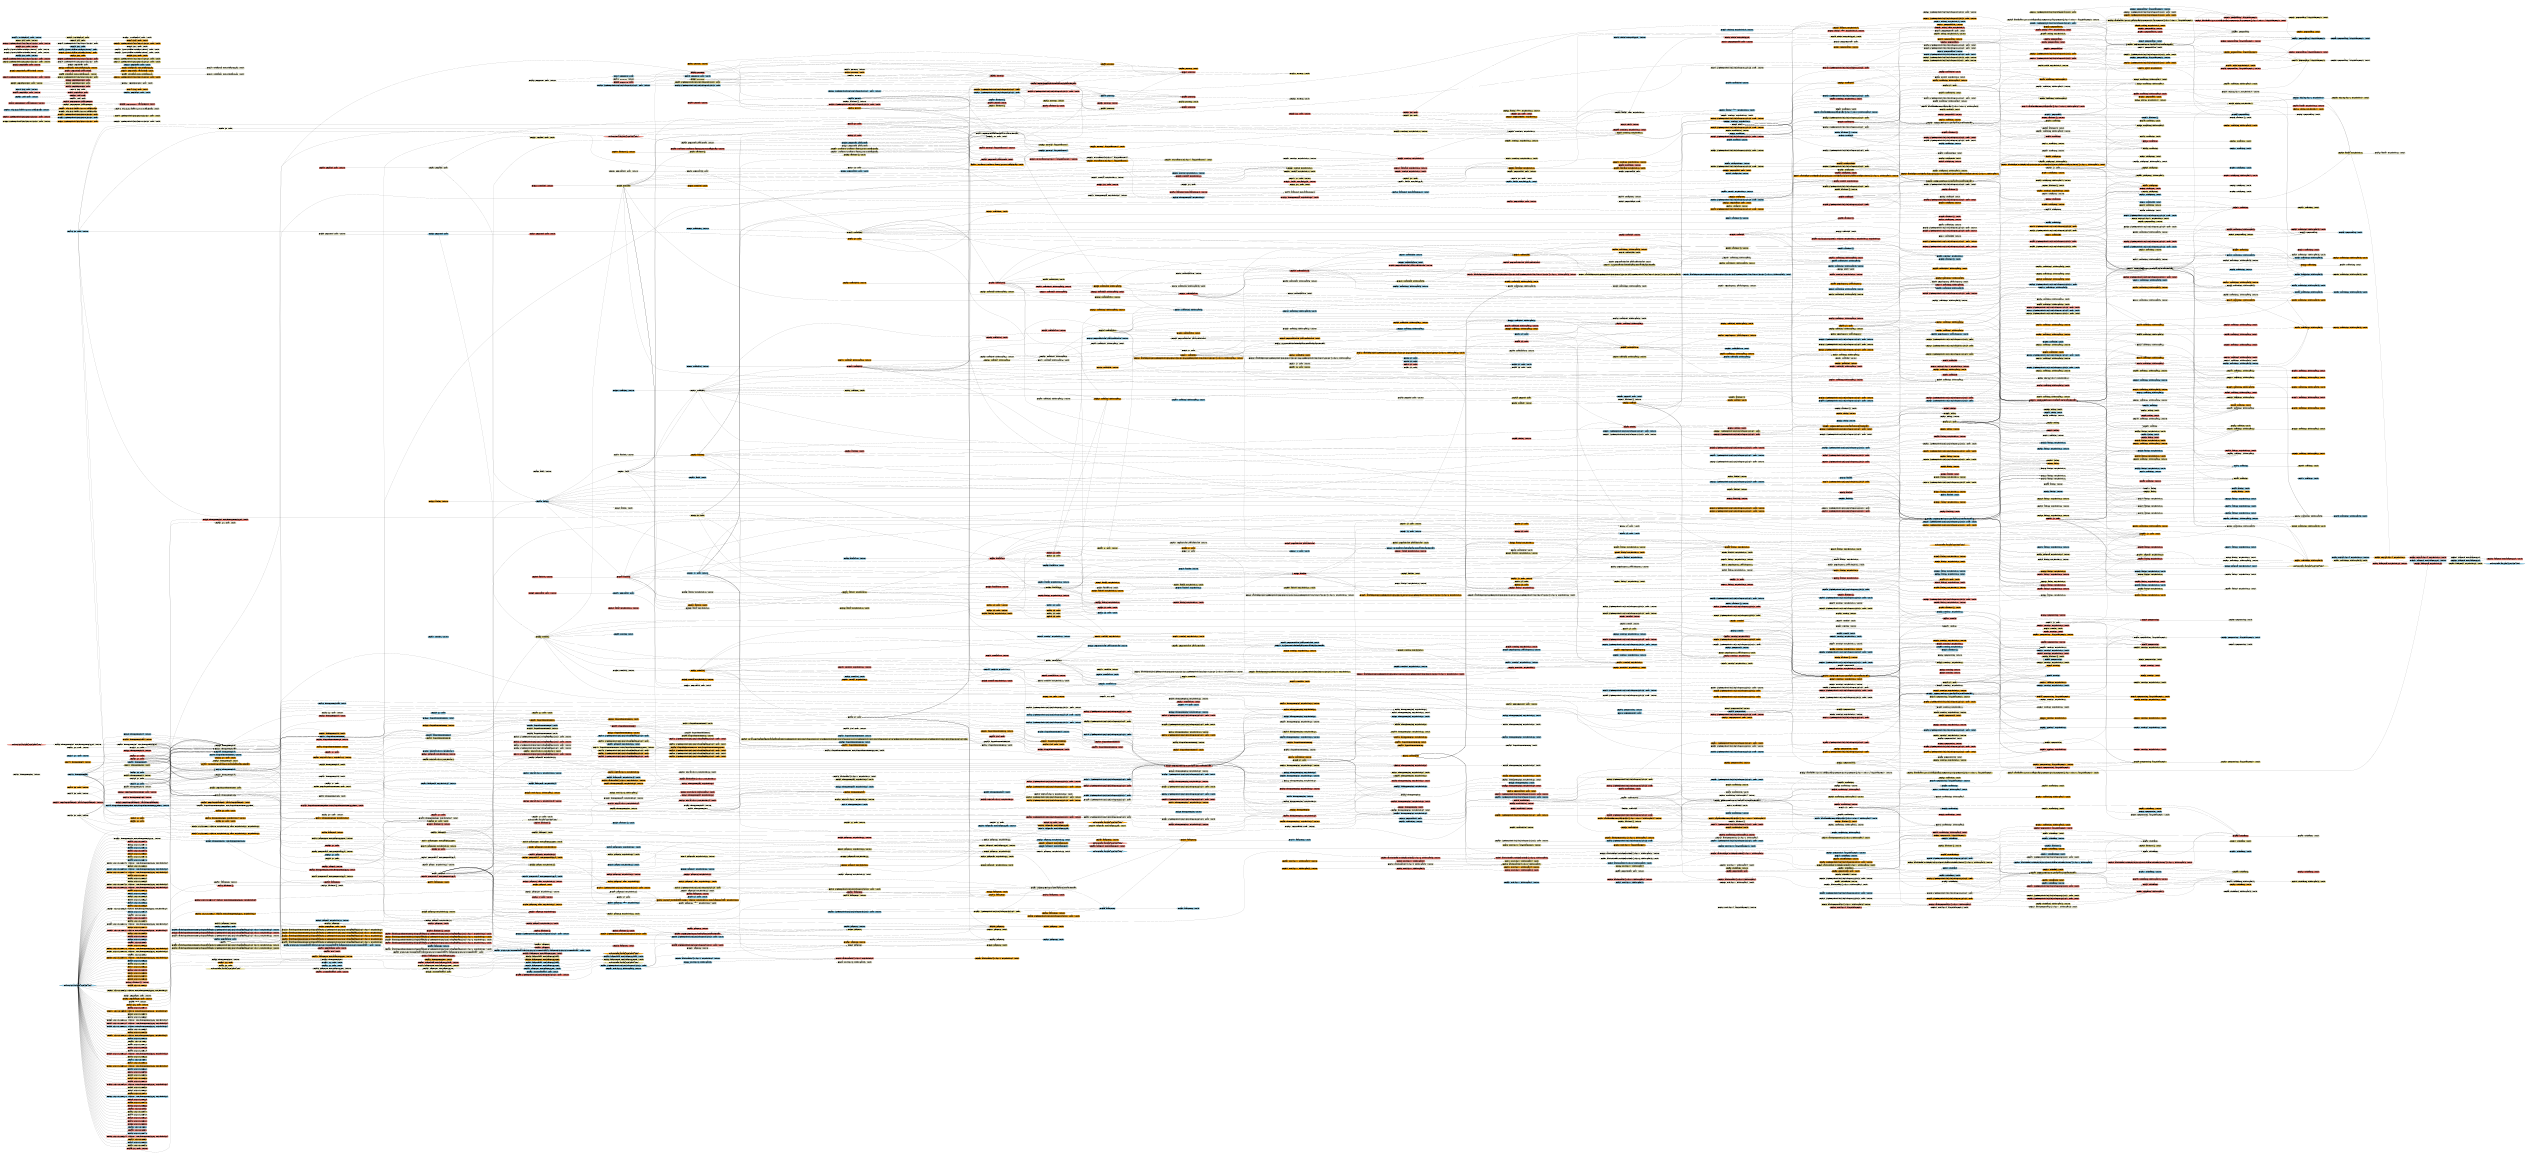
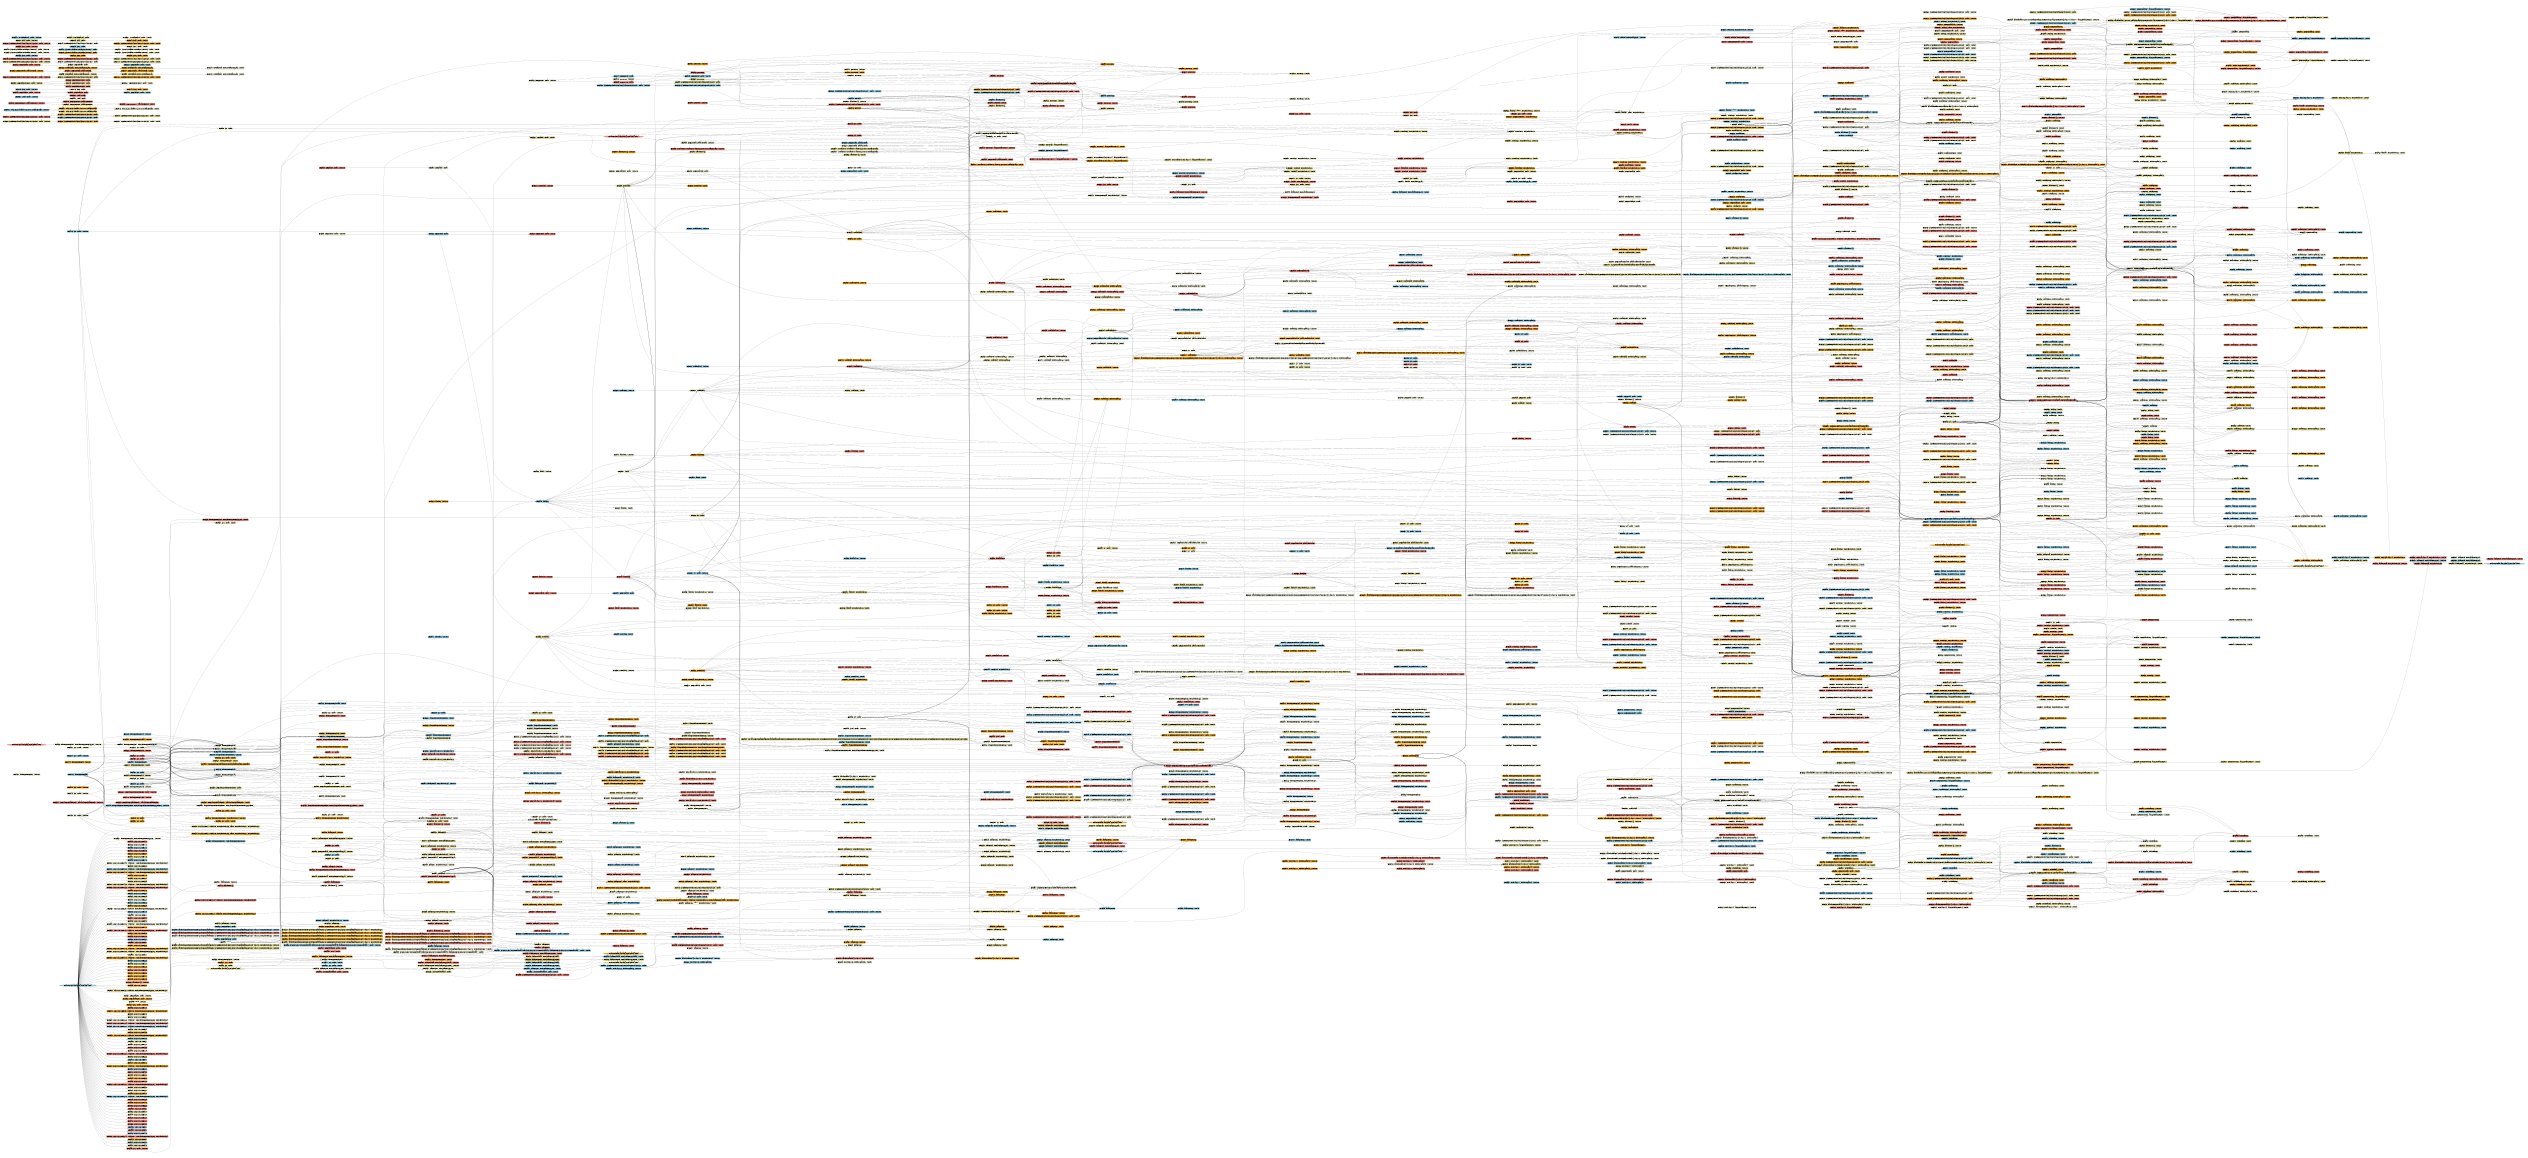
node "CE0x3defdf0": text "security/selinux/hooks.c,218" -> "security/dddfa/hooks.c,218"
node "CE0x3df7b80": added
